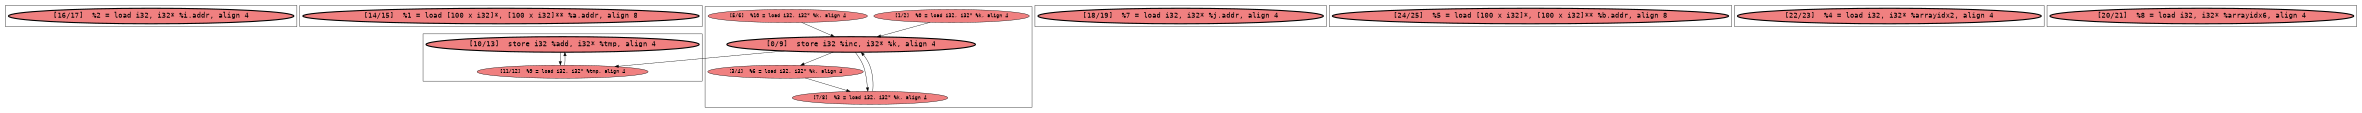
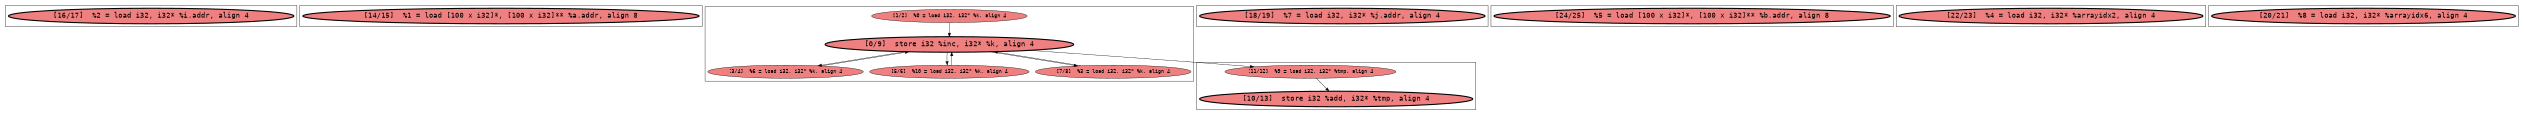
edge "[10/13]  store i32 %add, i32* %tmp, align 4" -> "[11/12]  %9 = load i32, i32* %tmp, align 4": removed
edge "[0/9]  store i32 %inc, i32* %k, align 4" -> "[5/6]  %10 = load i32, i32* %k, align 4": added
edge "[3/4]  %6 = load i32, i32* %k, align 4" -> "[7/8]  %3 = load i32, i32* %k, align 4": now "[3/4]  %6 = load i32, i32* %k, align 4" -> "[0/9]  store i32 %inc, i32* %k, align 4"
